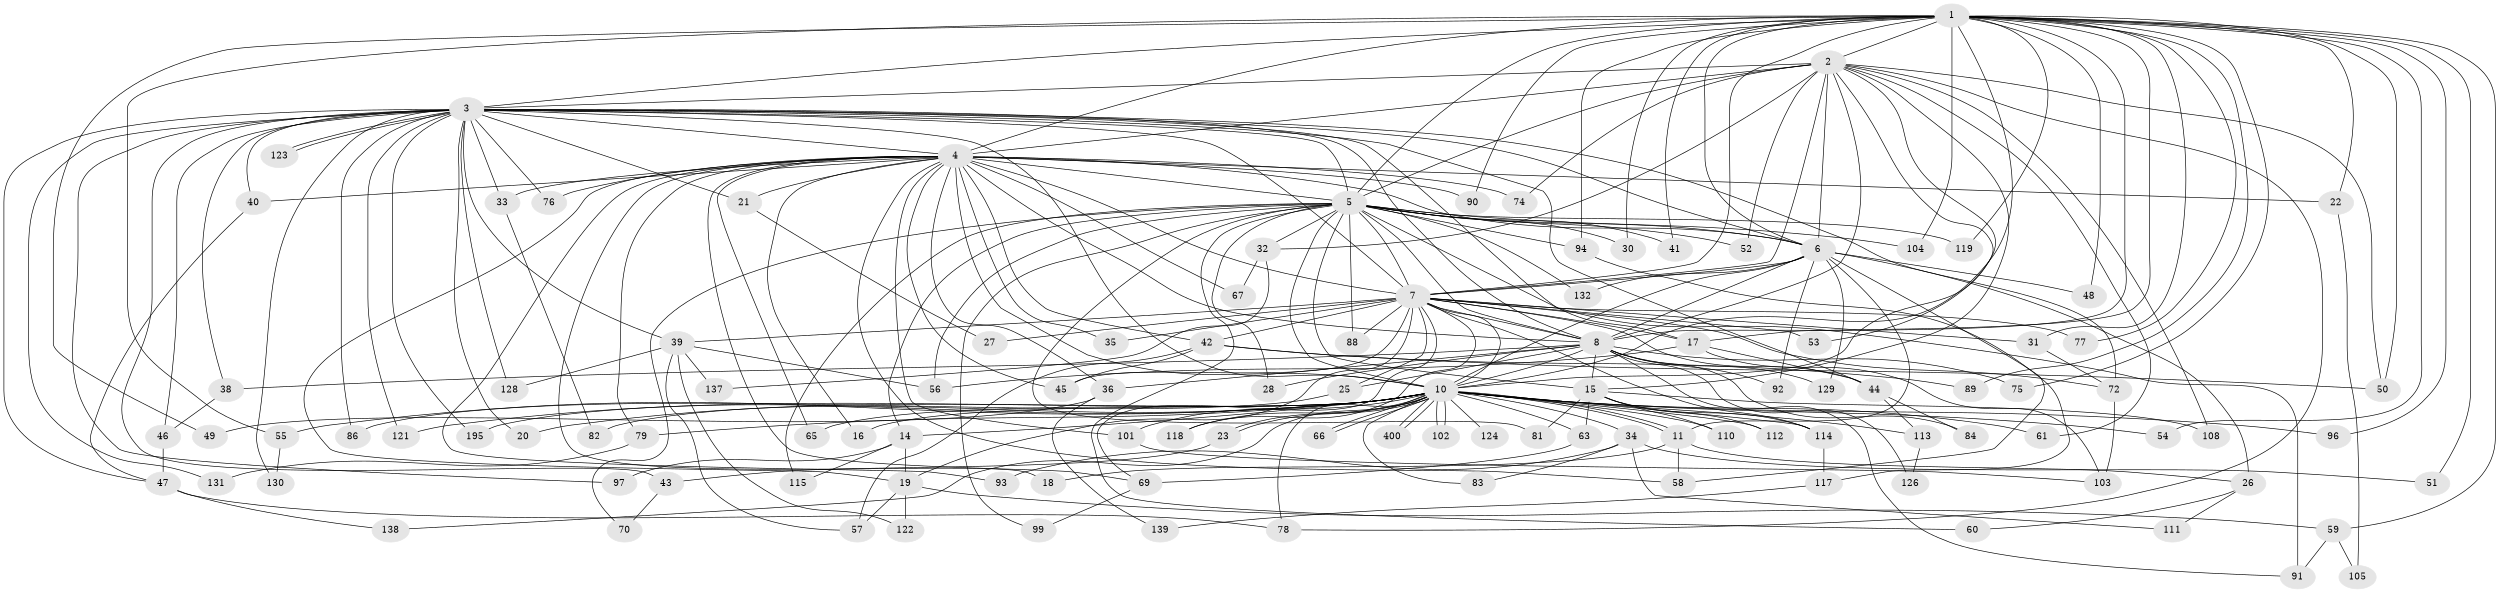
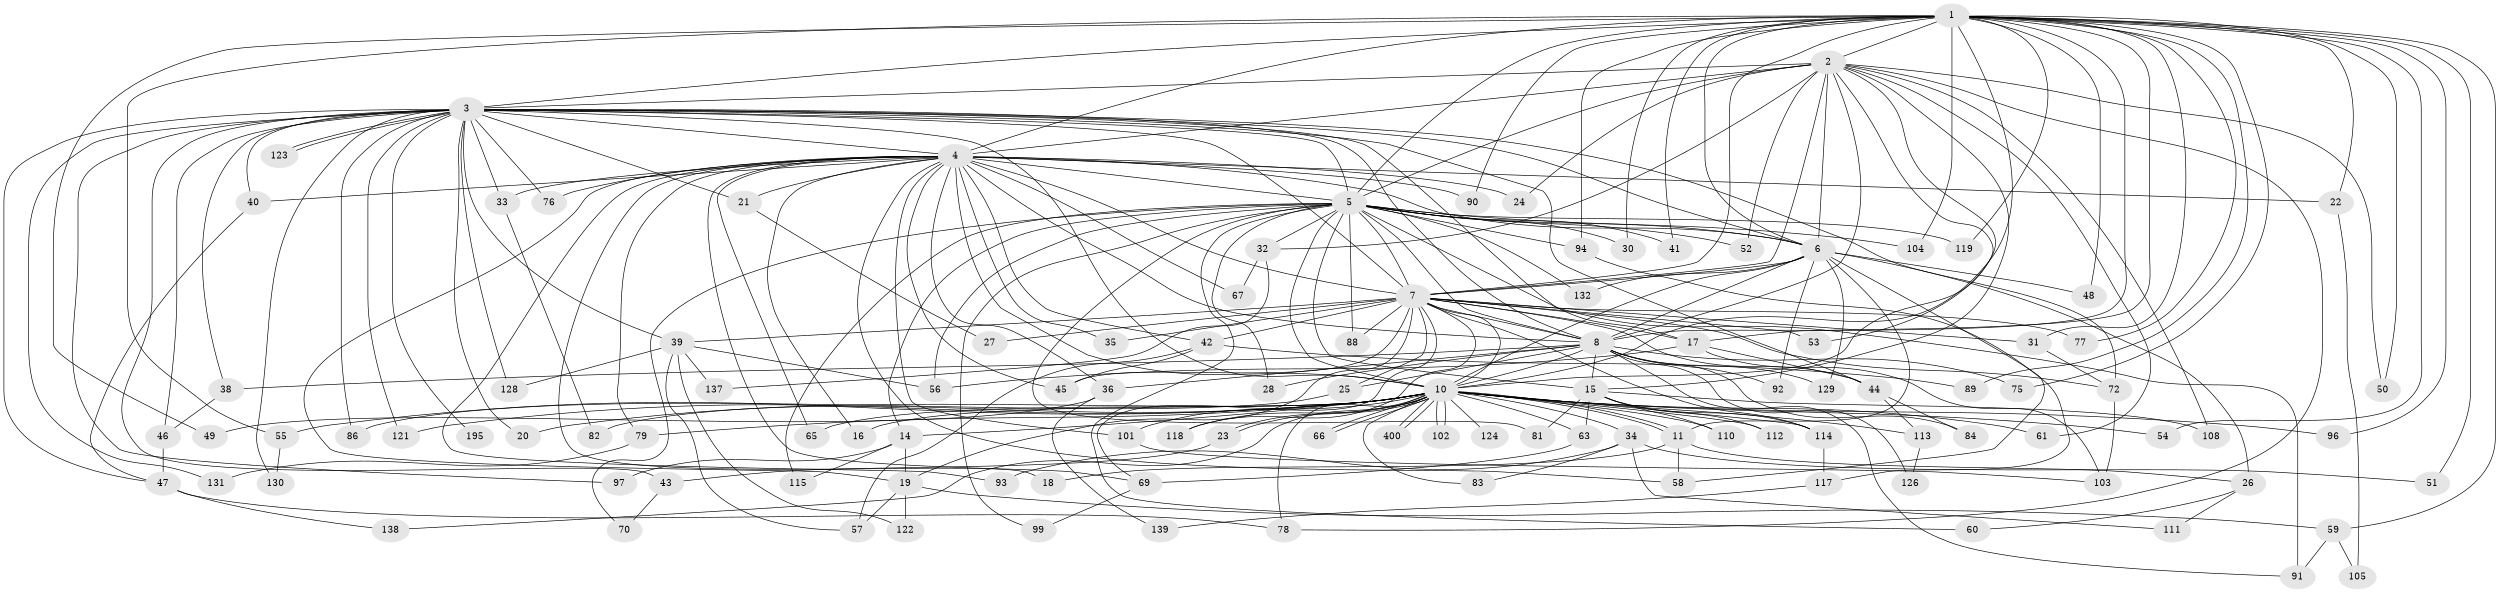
node "74": label "74" -> "24"
edge "42" -- "50": removed
edge "10" -- "195": removed
